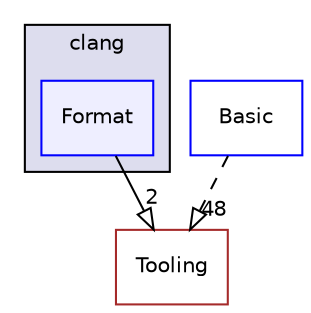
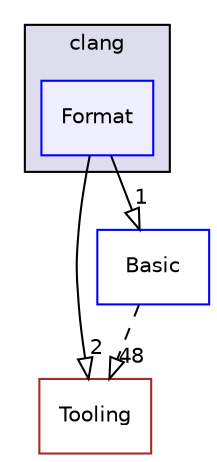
edge "Format" -> "Basic": added
